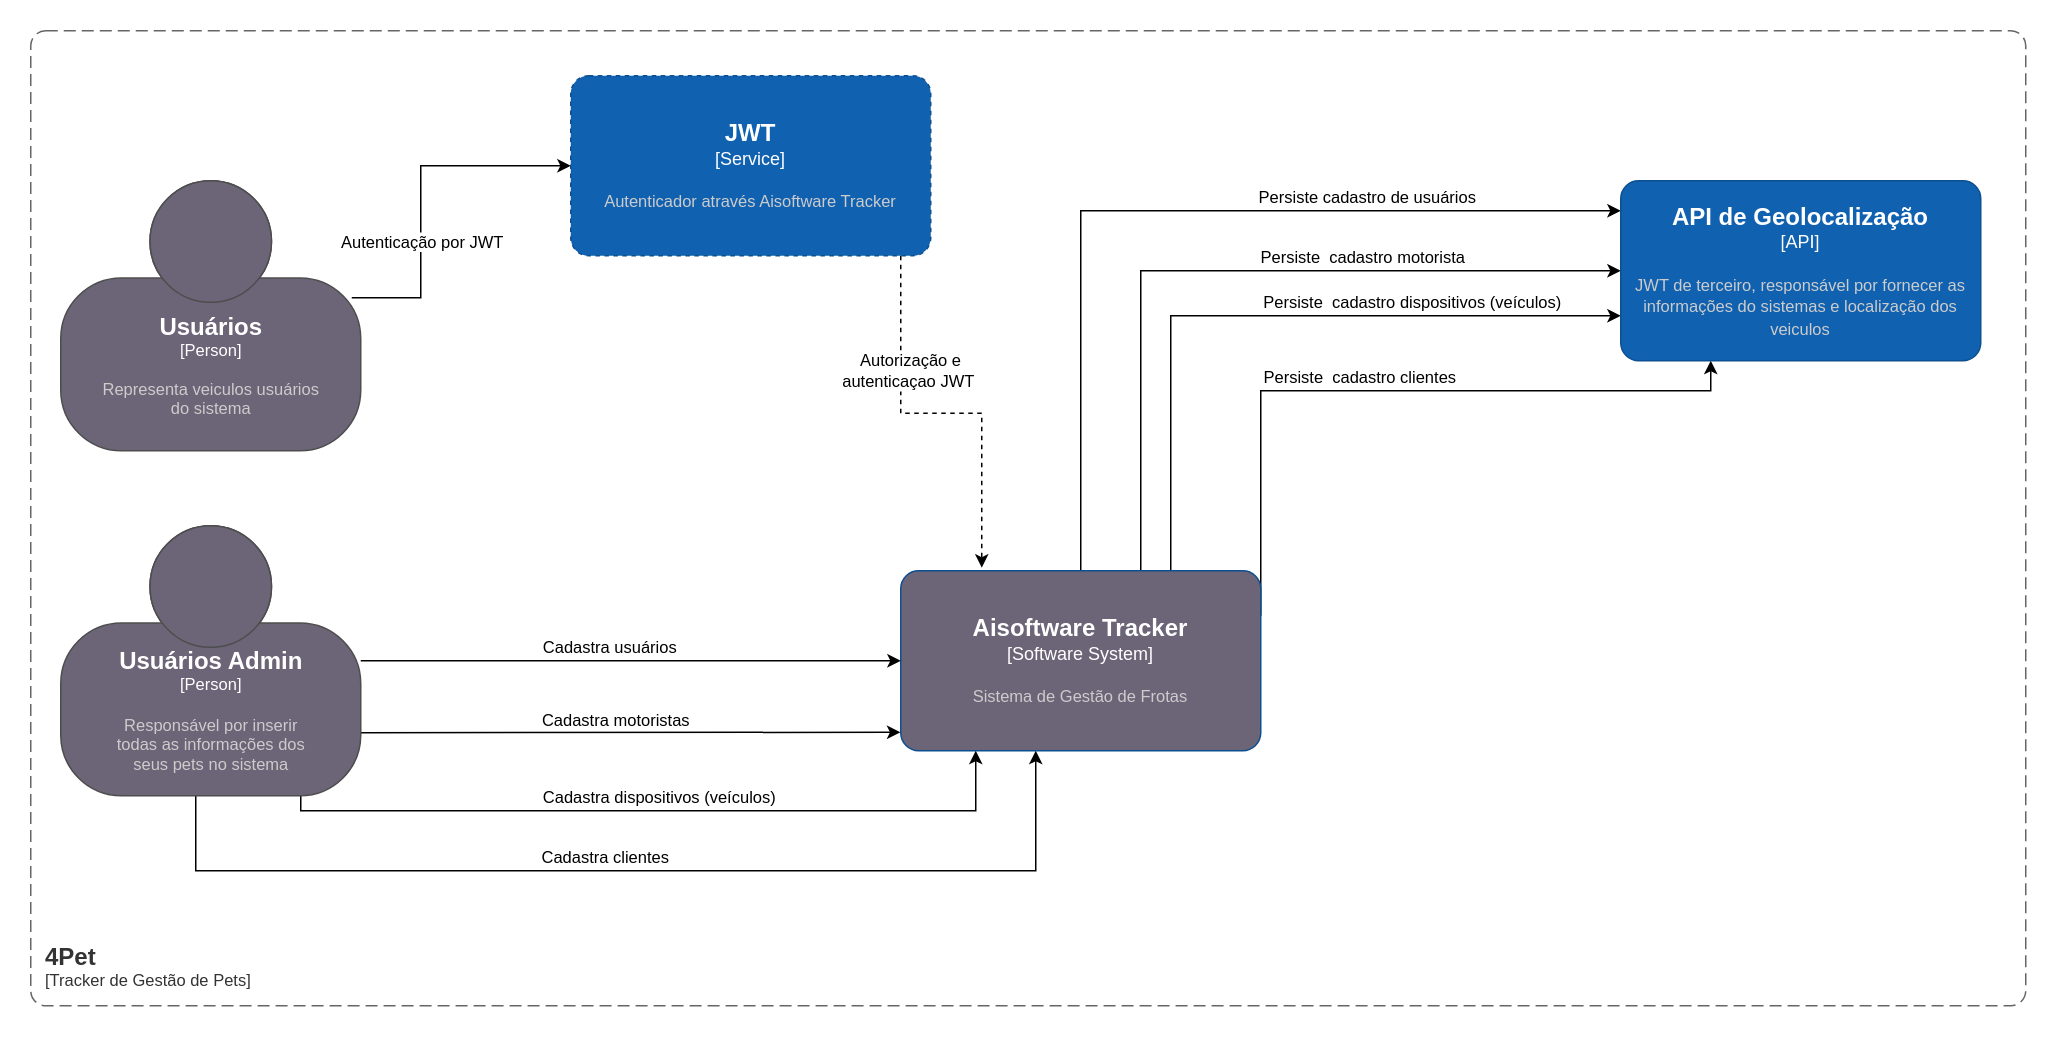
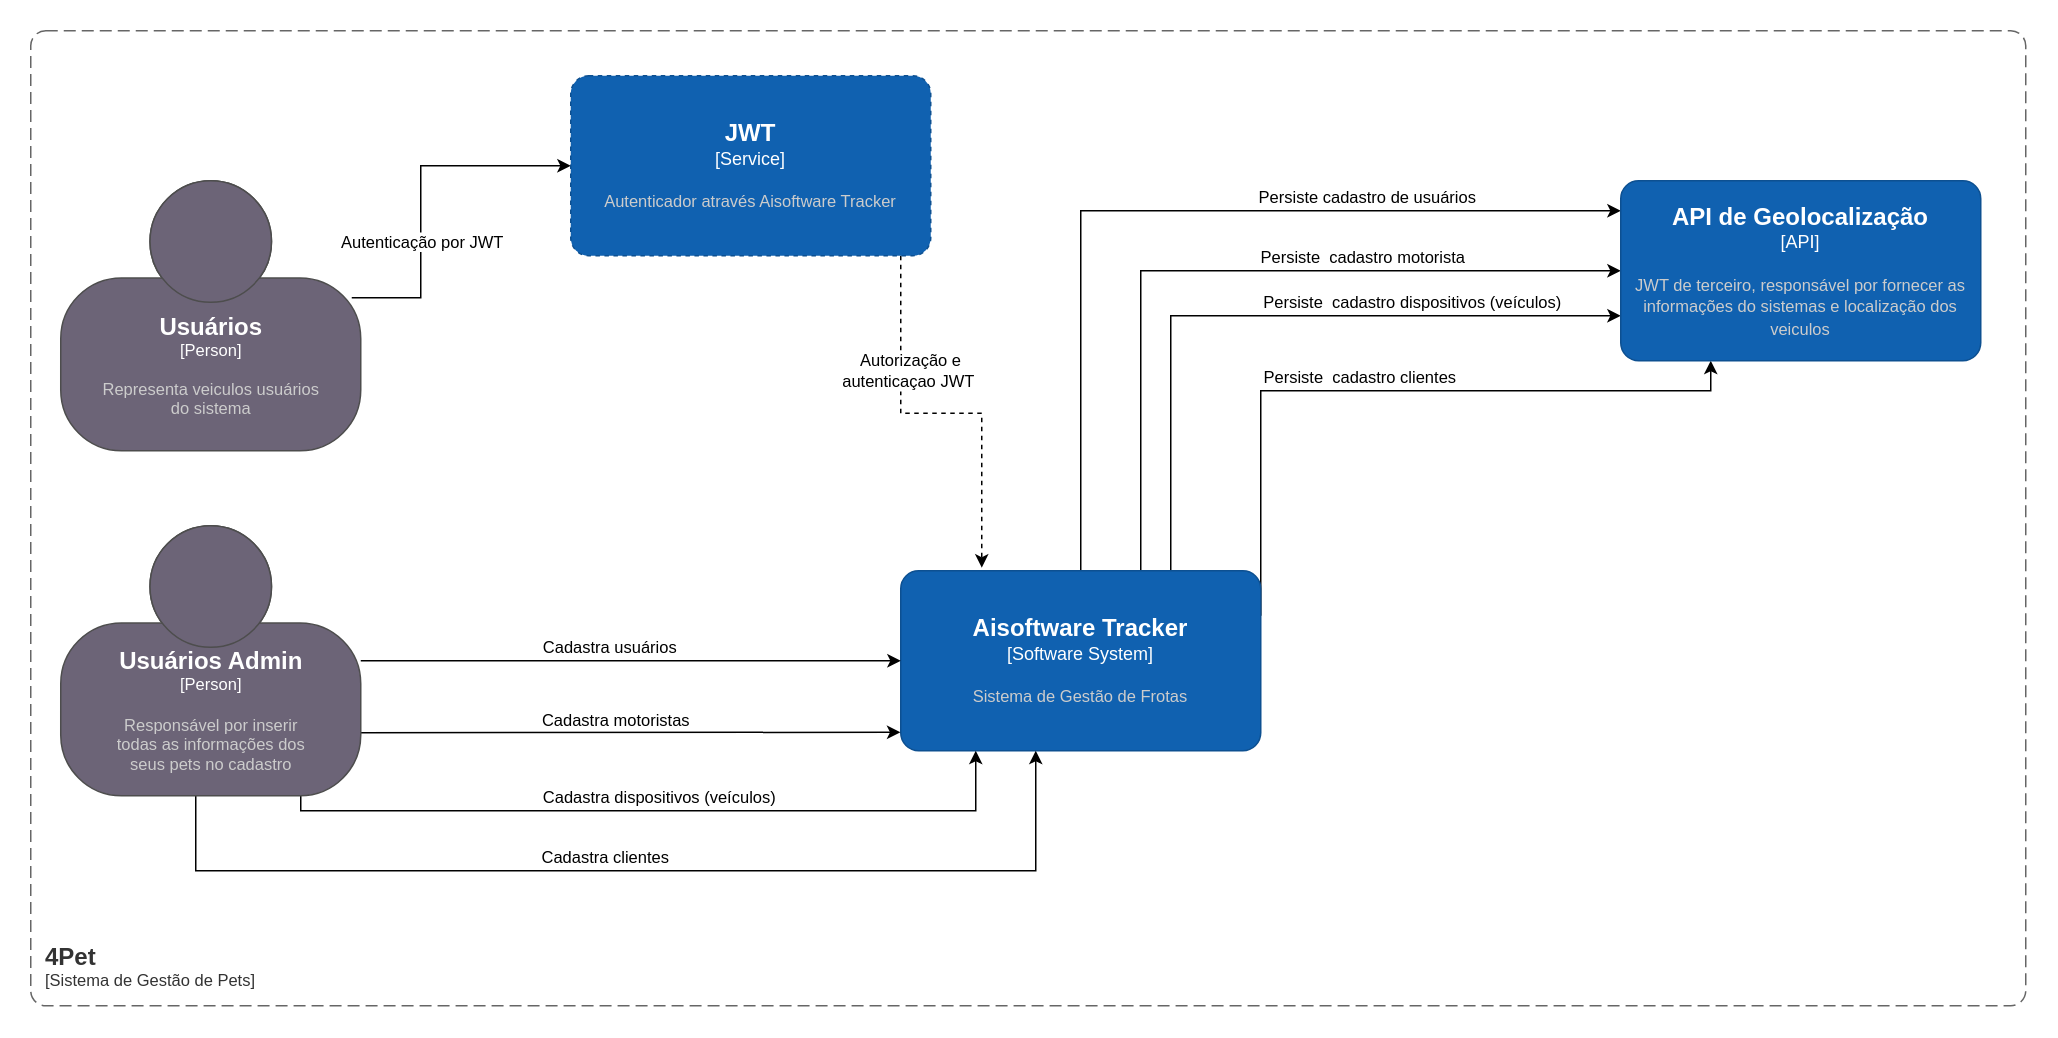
node "Aisoftware Tracker [Software System] Sistema de Gestão de Frotas": fillcolor #6c6477 -> #1061b0
node "Usuários Admin [Person] Responsável por inserir todas as informações dos seus pets no sistema": label "Usuários Admin [Person] Responsável por inserir todas as informações dos seus pets no sistema" -> "Usuários Admin [Person] Responsável por inserir todas as informações dos seus pets no cadastro"
node "4Pet [Tracker de Gestão de Pets]": label "4Pet [Tracker de Gestão de Pets]" -> "4Pet [Sistema de Gestão de Pets]"
